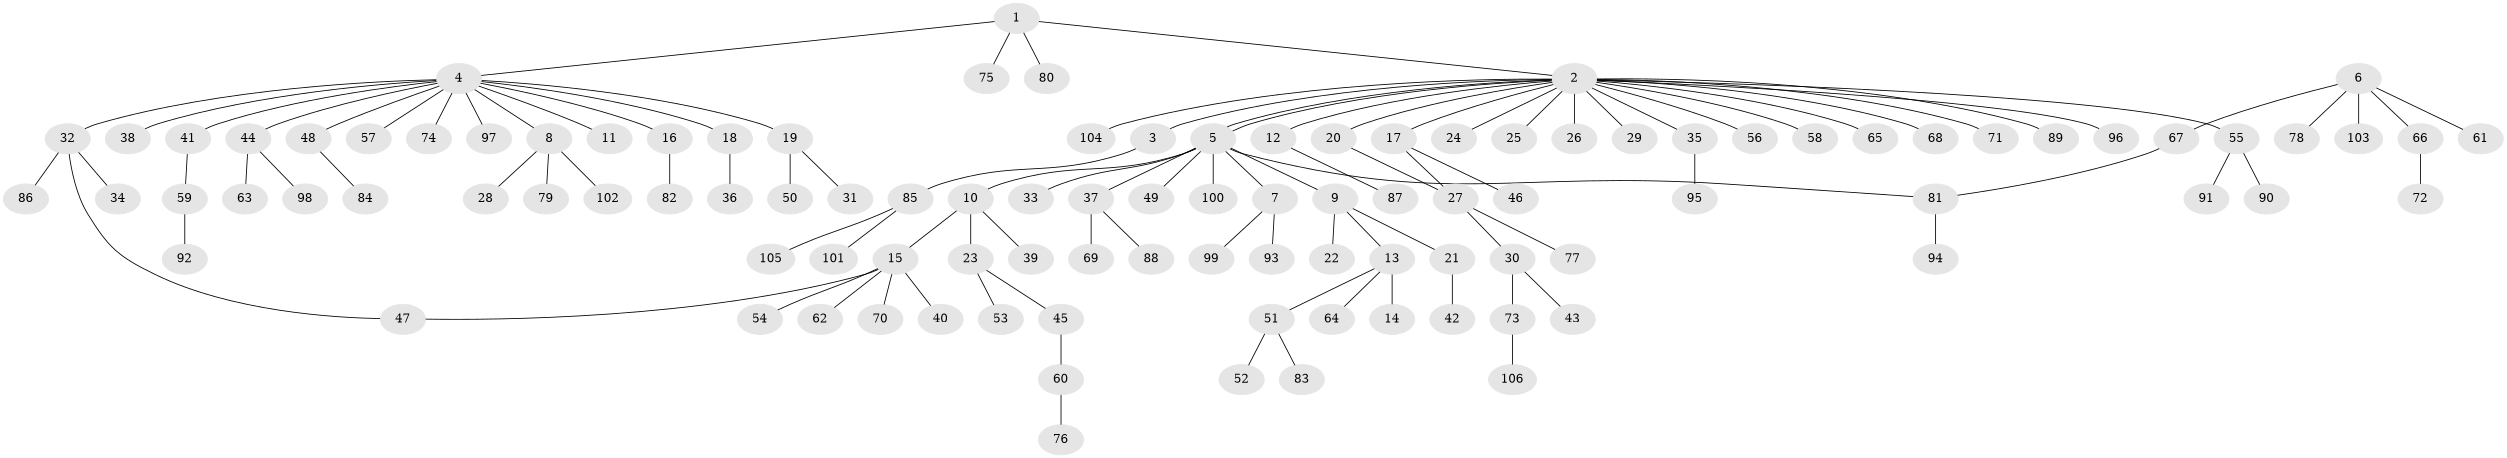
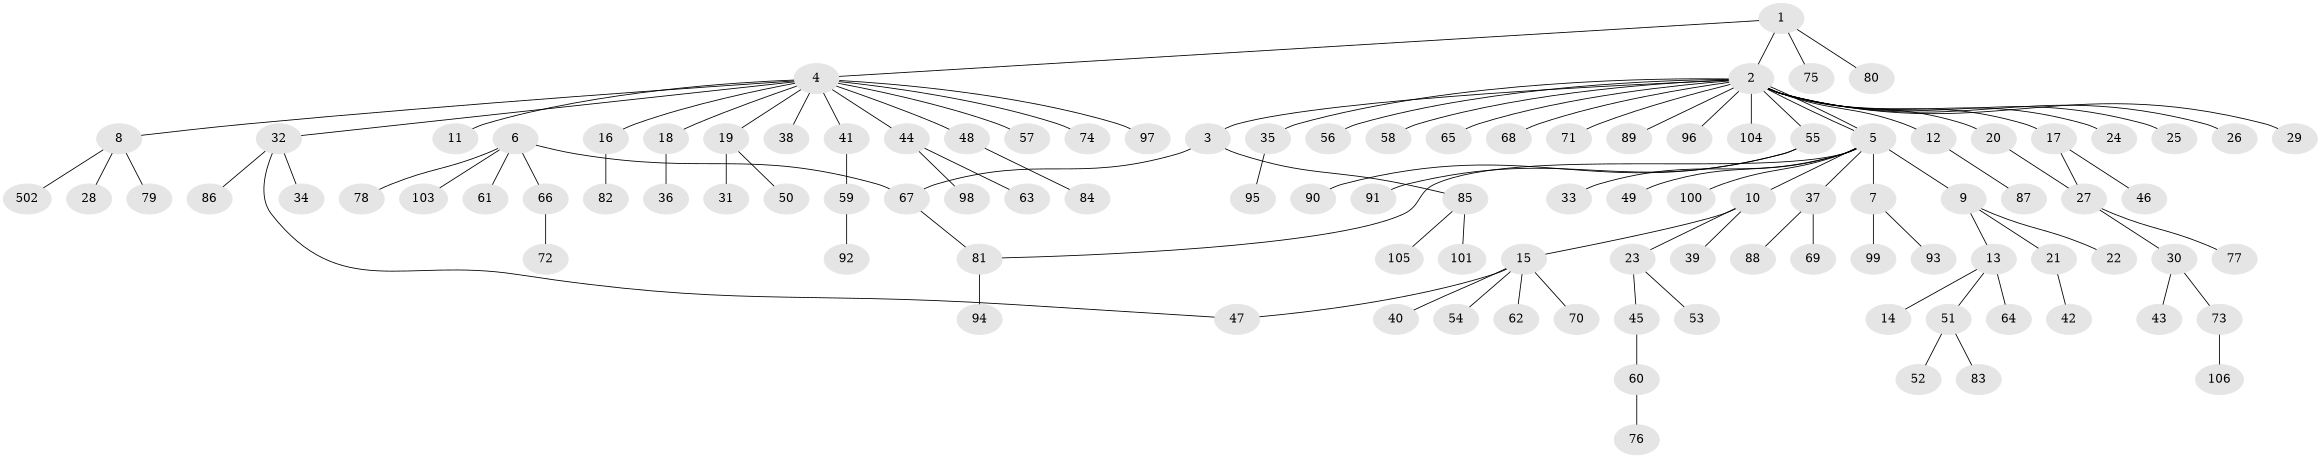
edge "3" -- "67": added
node "102": label "102" -> "502"
